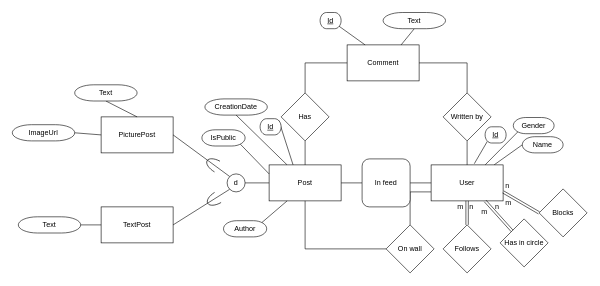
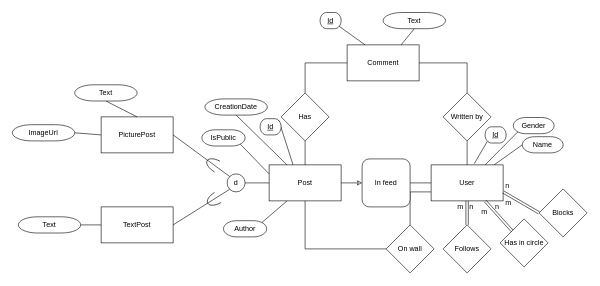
edge "Post" -- "In feed": arrowhead none -> classic
